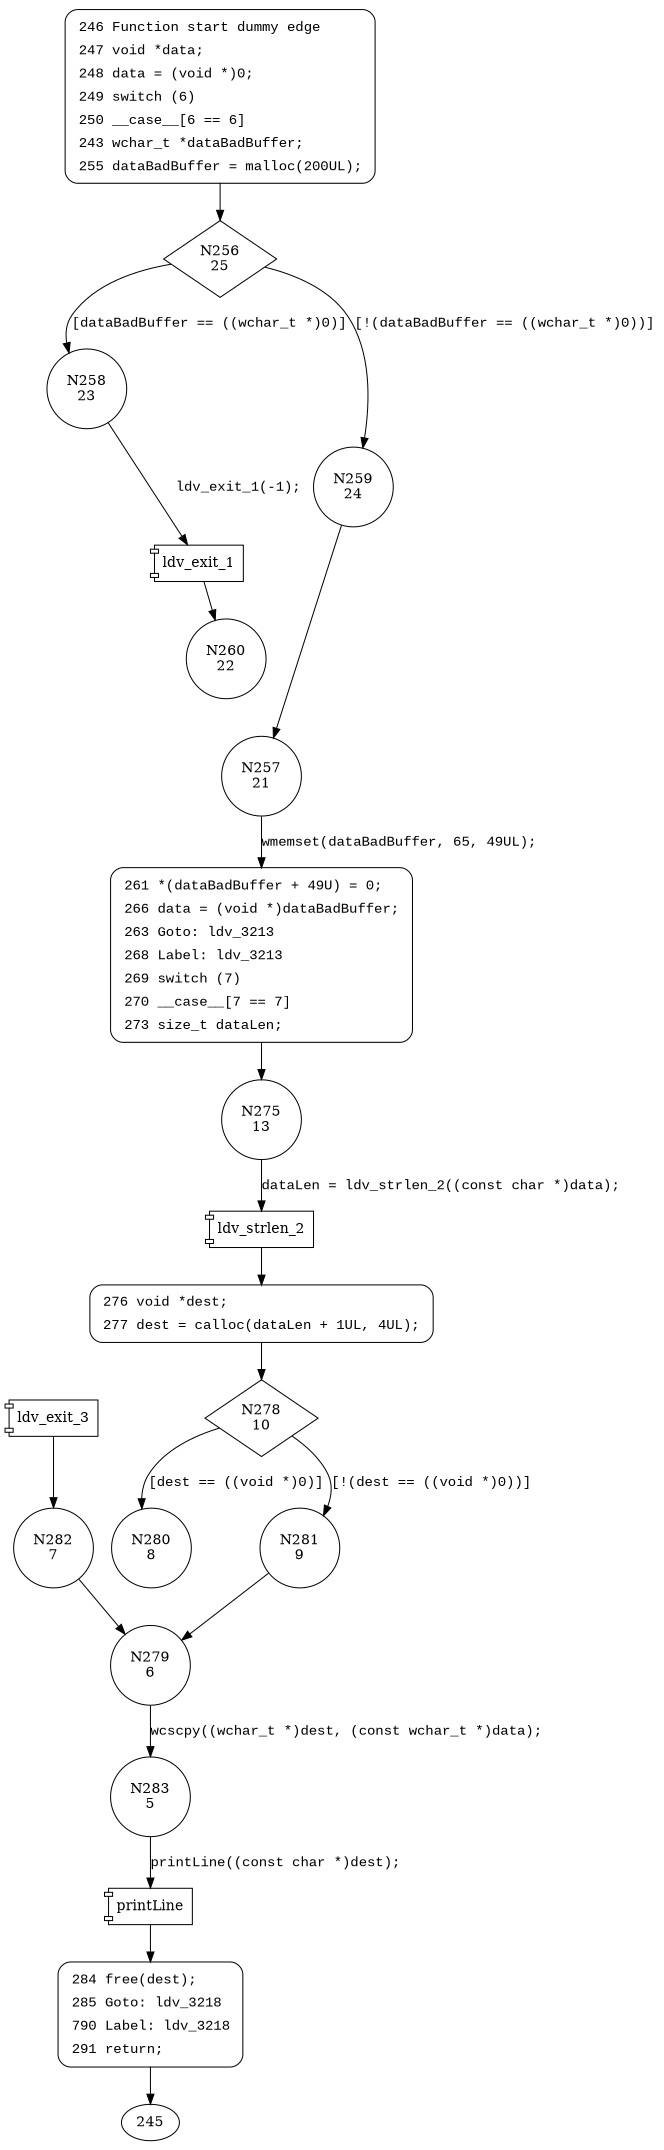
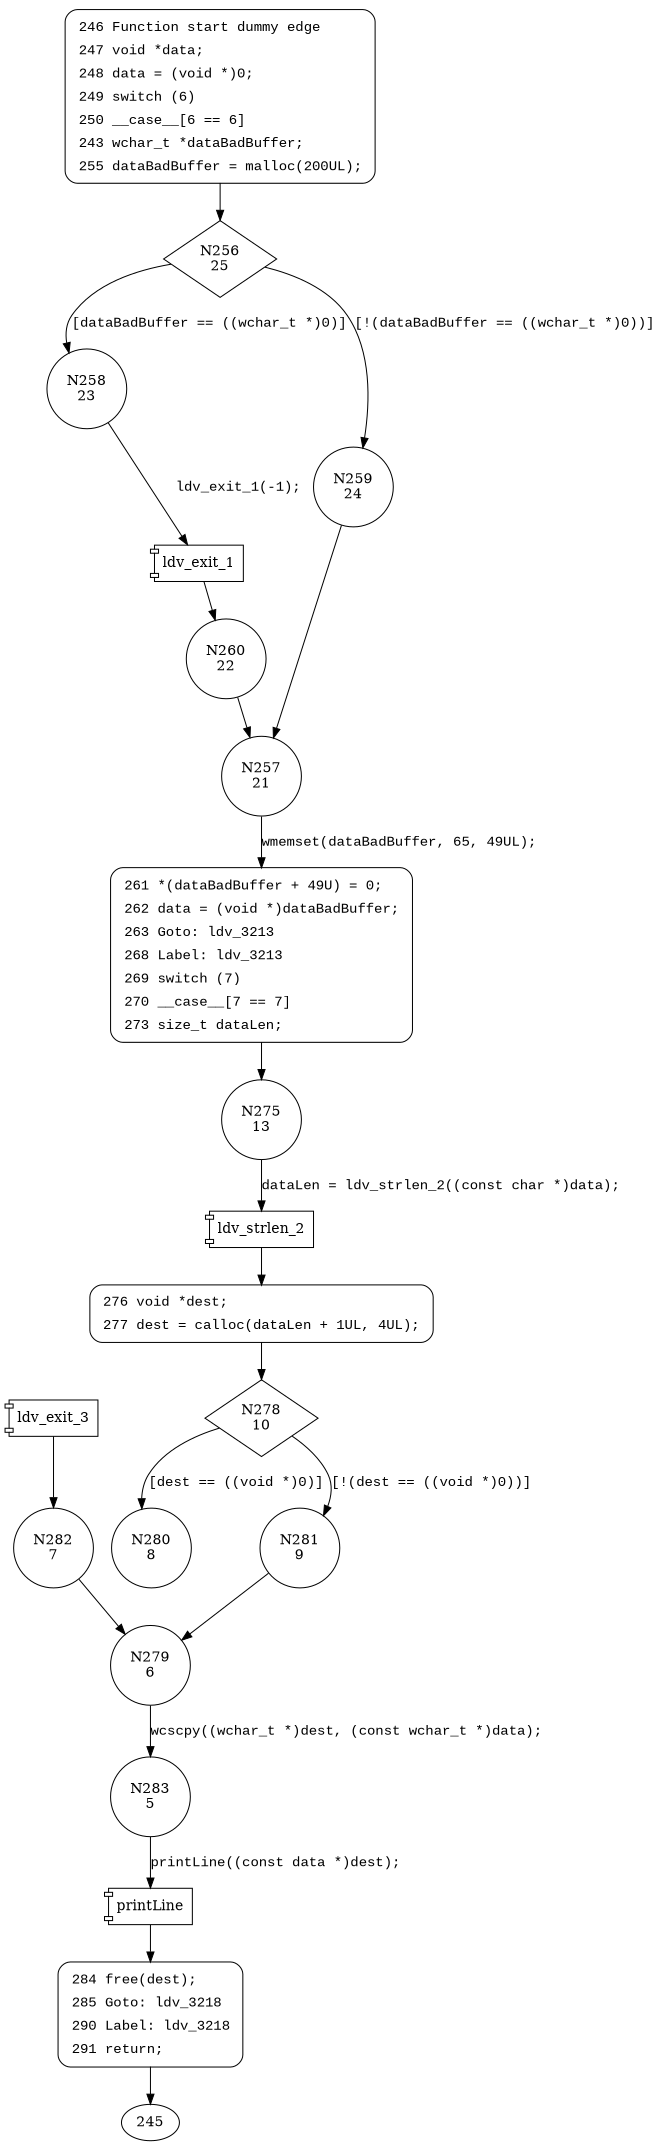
edge "N260 22" -> "N257 21": added
node "261": text "266" -> "262"
edge "N283 5" -> "printLine": label "printLine((const char *)dest);" -> "printLine((const data *)dest);"
node "284": text "790" -> "290"
